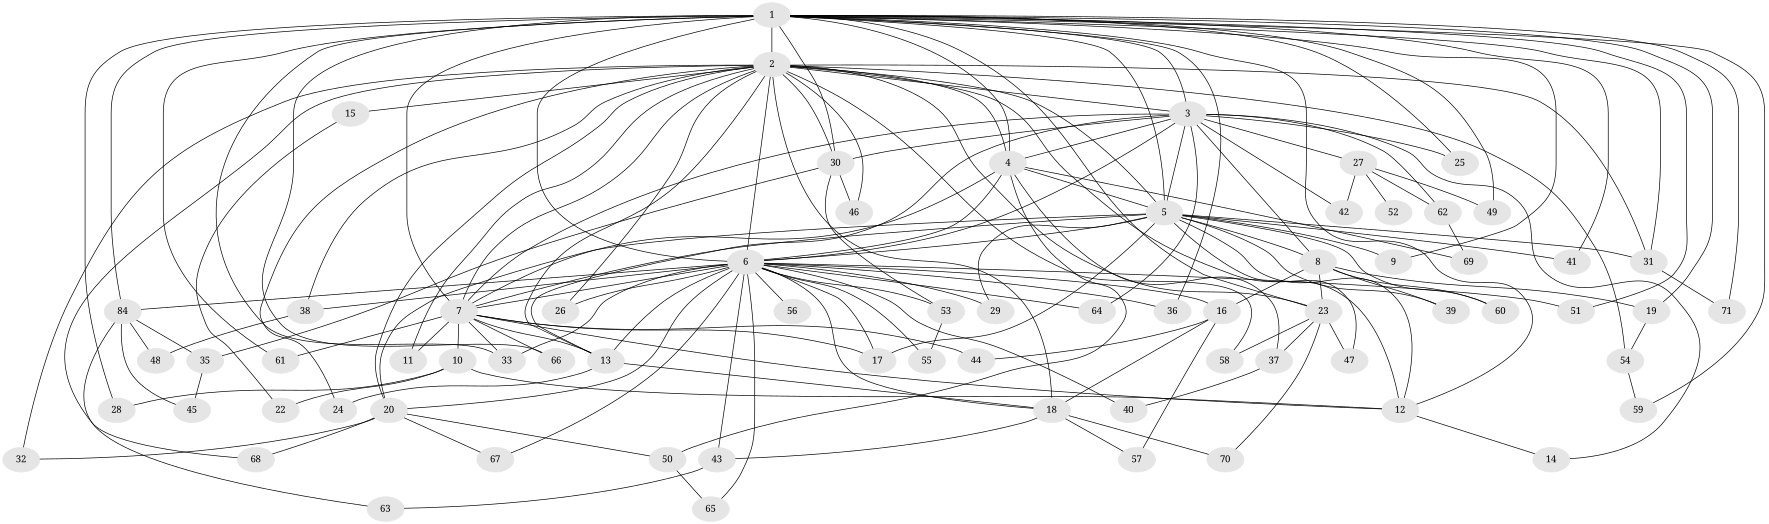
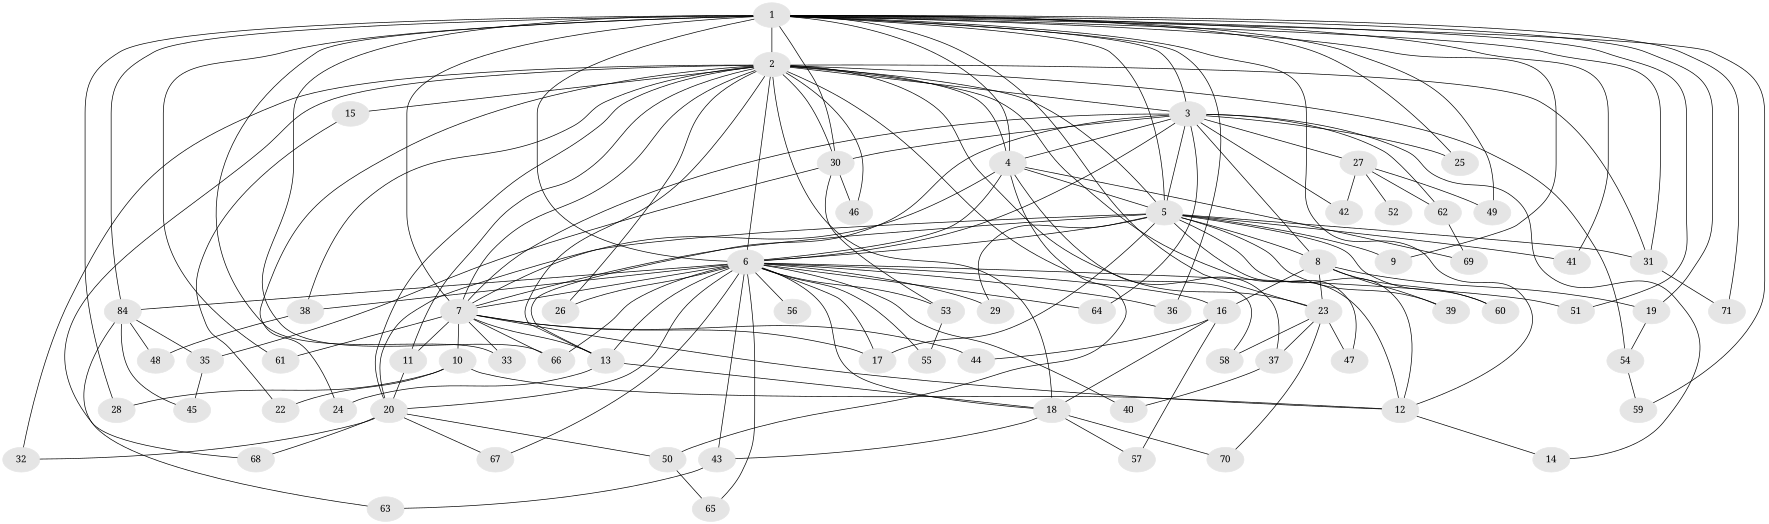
edge "6" -- "33": now "6" -- "66"
edge "11" -- "20": added
